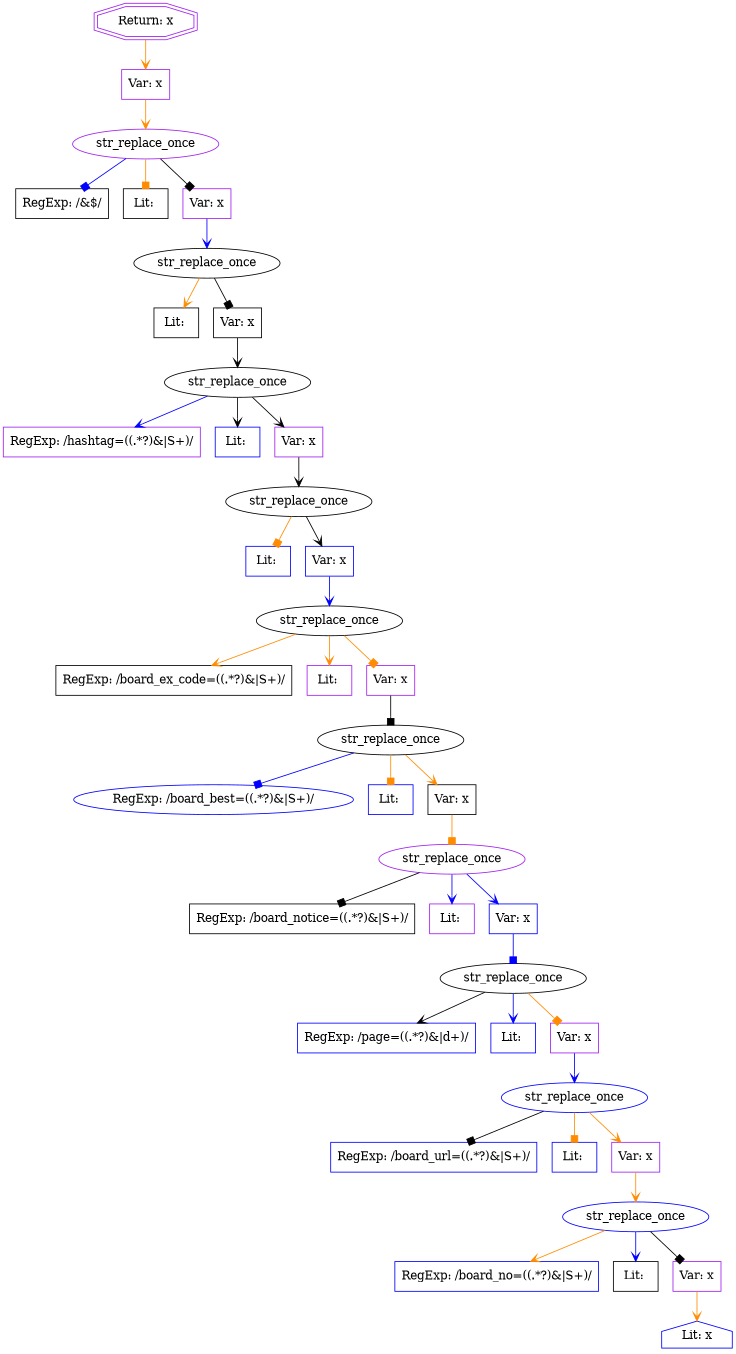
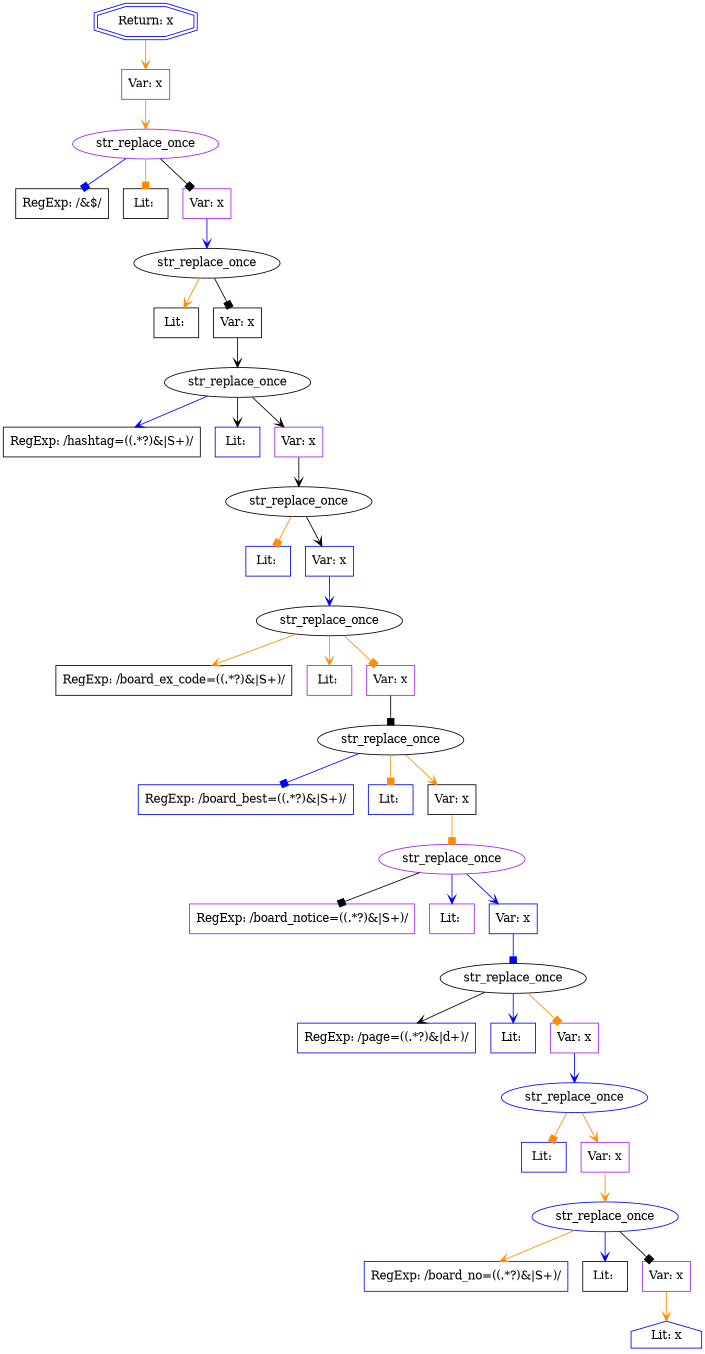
node "Return: x": color purple -> blue
node "RegExp: /hashtag=((.*?)&|S+)/": color purple -> black
node "RegExp: /board_best=((.*?)&|S+)/": shape ellipse -> box
node "RegExp: /board_notice=((.*?)&|S+)/": color black -> purple
node "RegExp: /board_url=((.*?)&|S+)/": removed
